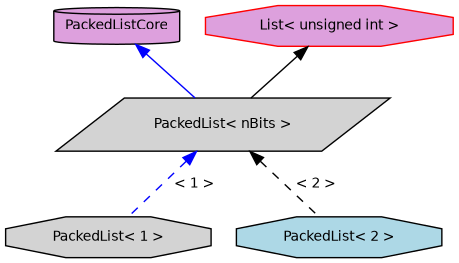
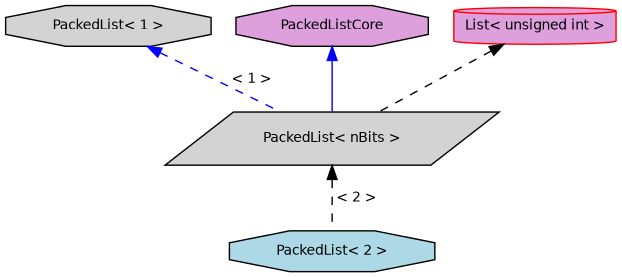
node "PackedListCore": shape cylinder -> octagon
node "List< unsigned int >": shape octagon -> cylinder
edge "PackedList< nBits >" -> "List< unsigned int >": style solid -> dashed
edge "PackedList< 1 >" -> "PackedList< nBits >": reversed
